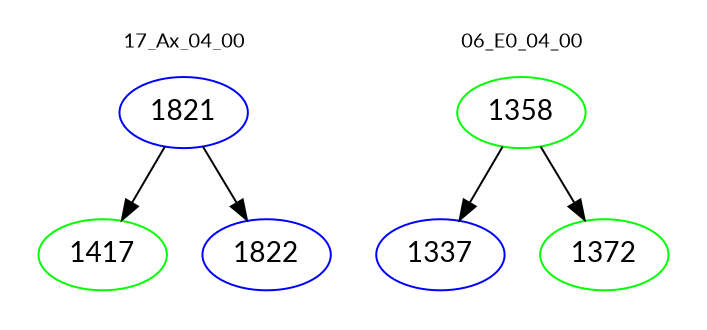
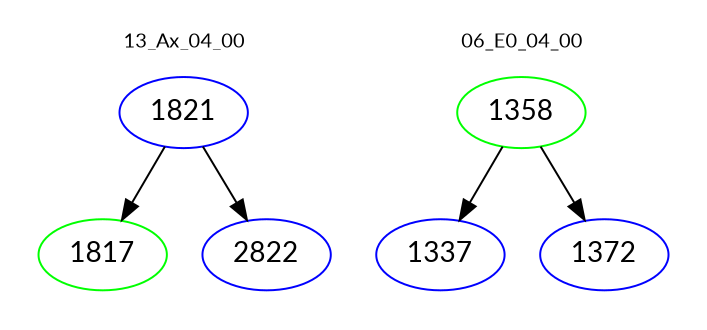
cluster "17_Ax_04_00": label "17_Ax_04_00" -> "13_Ax_04_00"
node "1417": label "1417" -> "1817"
node "1822": label "1822" -> "2822"
node "1372": color green -> blue
